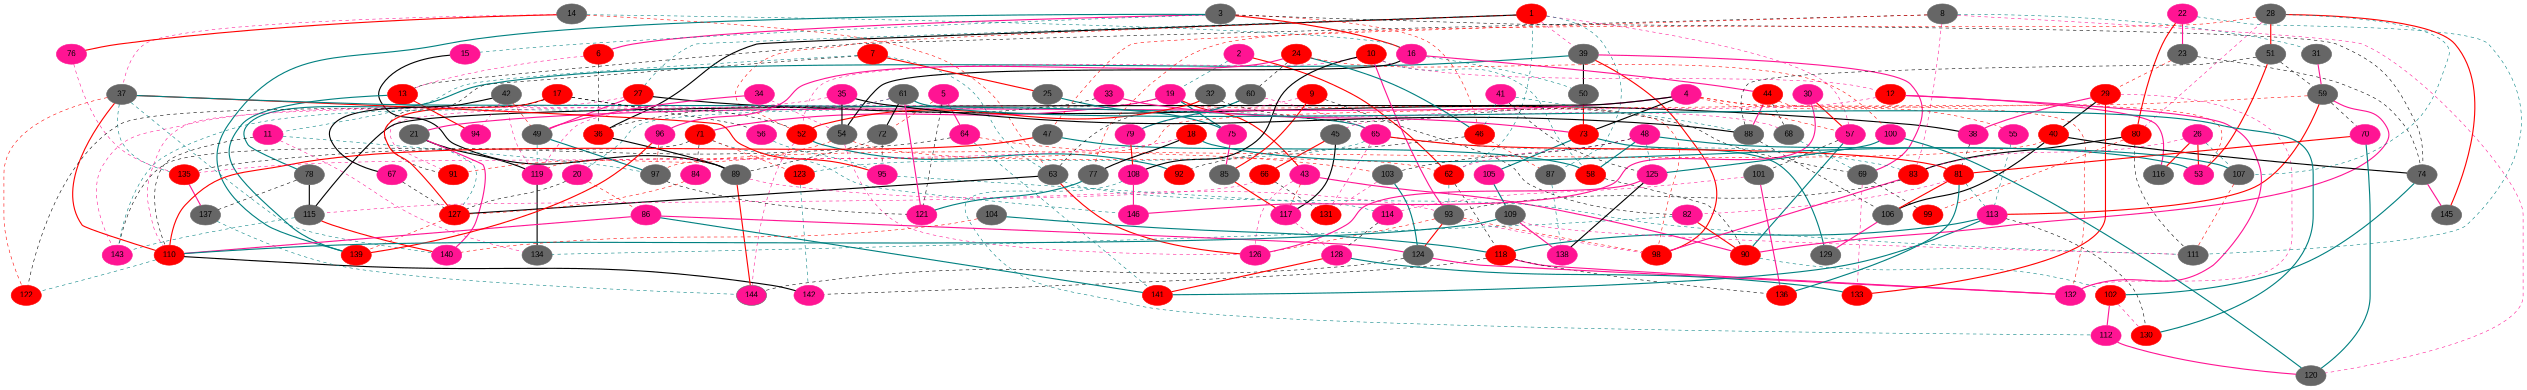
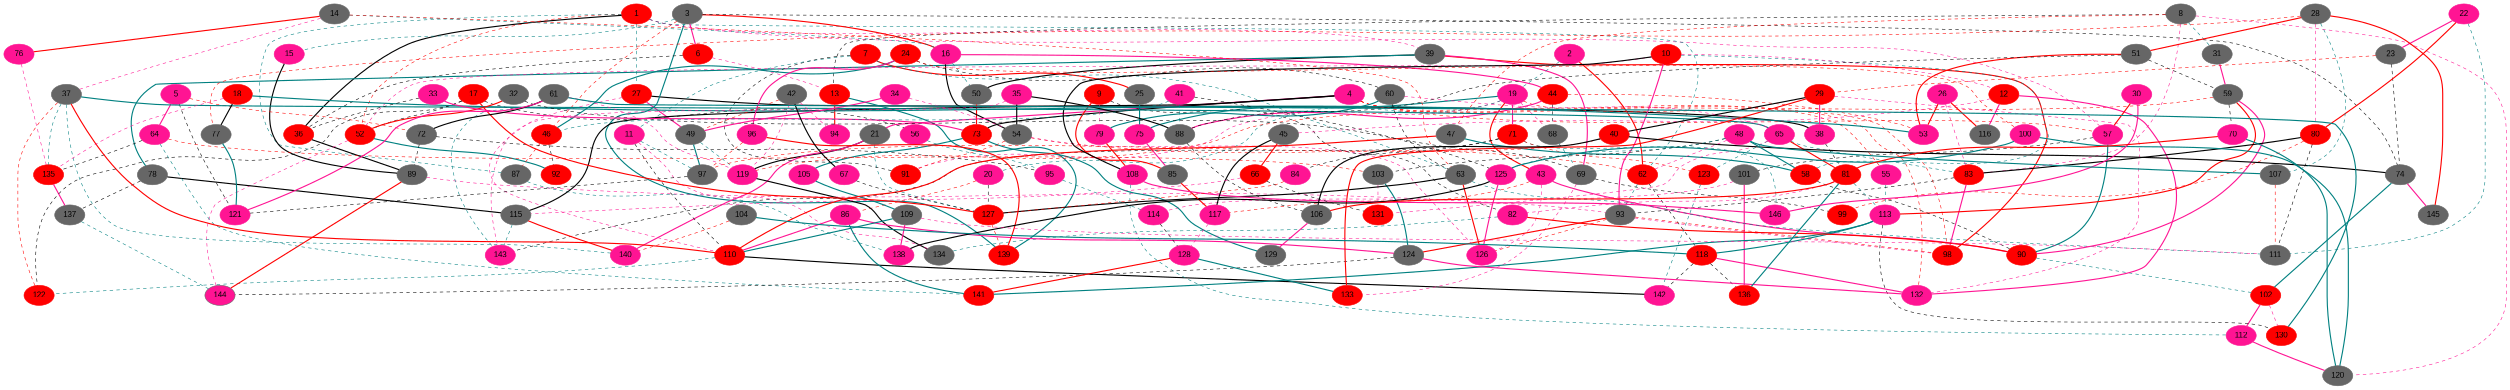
edge "37" -- "95": removed
edge "26" -- "107": removed
